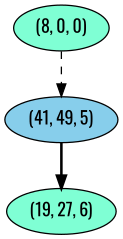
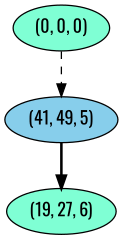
node "(8, 0, 0)": label "(8, 0, 0)" -> "(0, 0, 0)"
